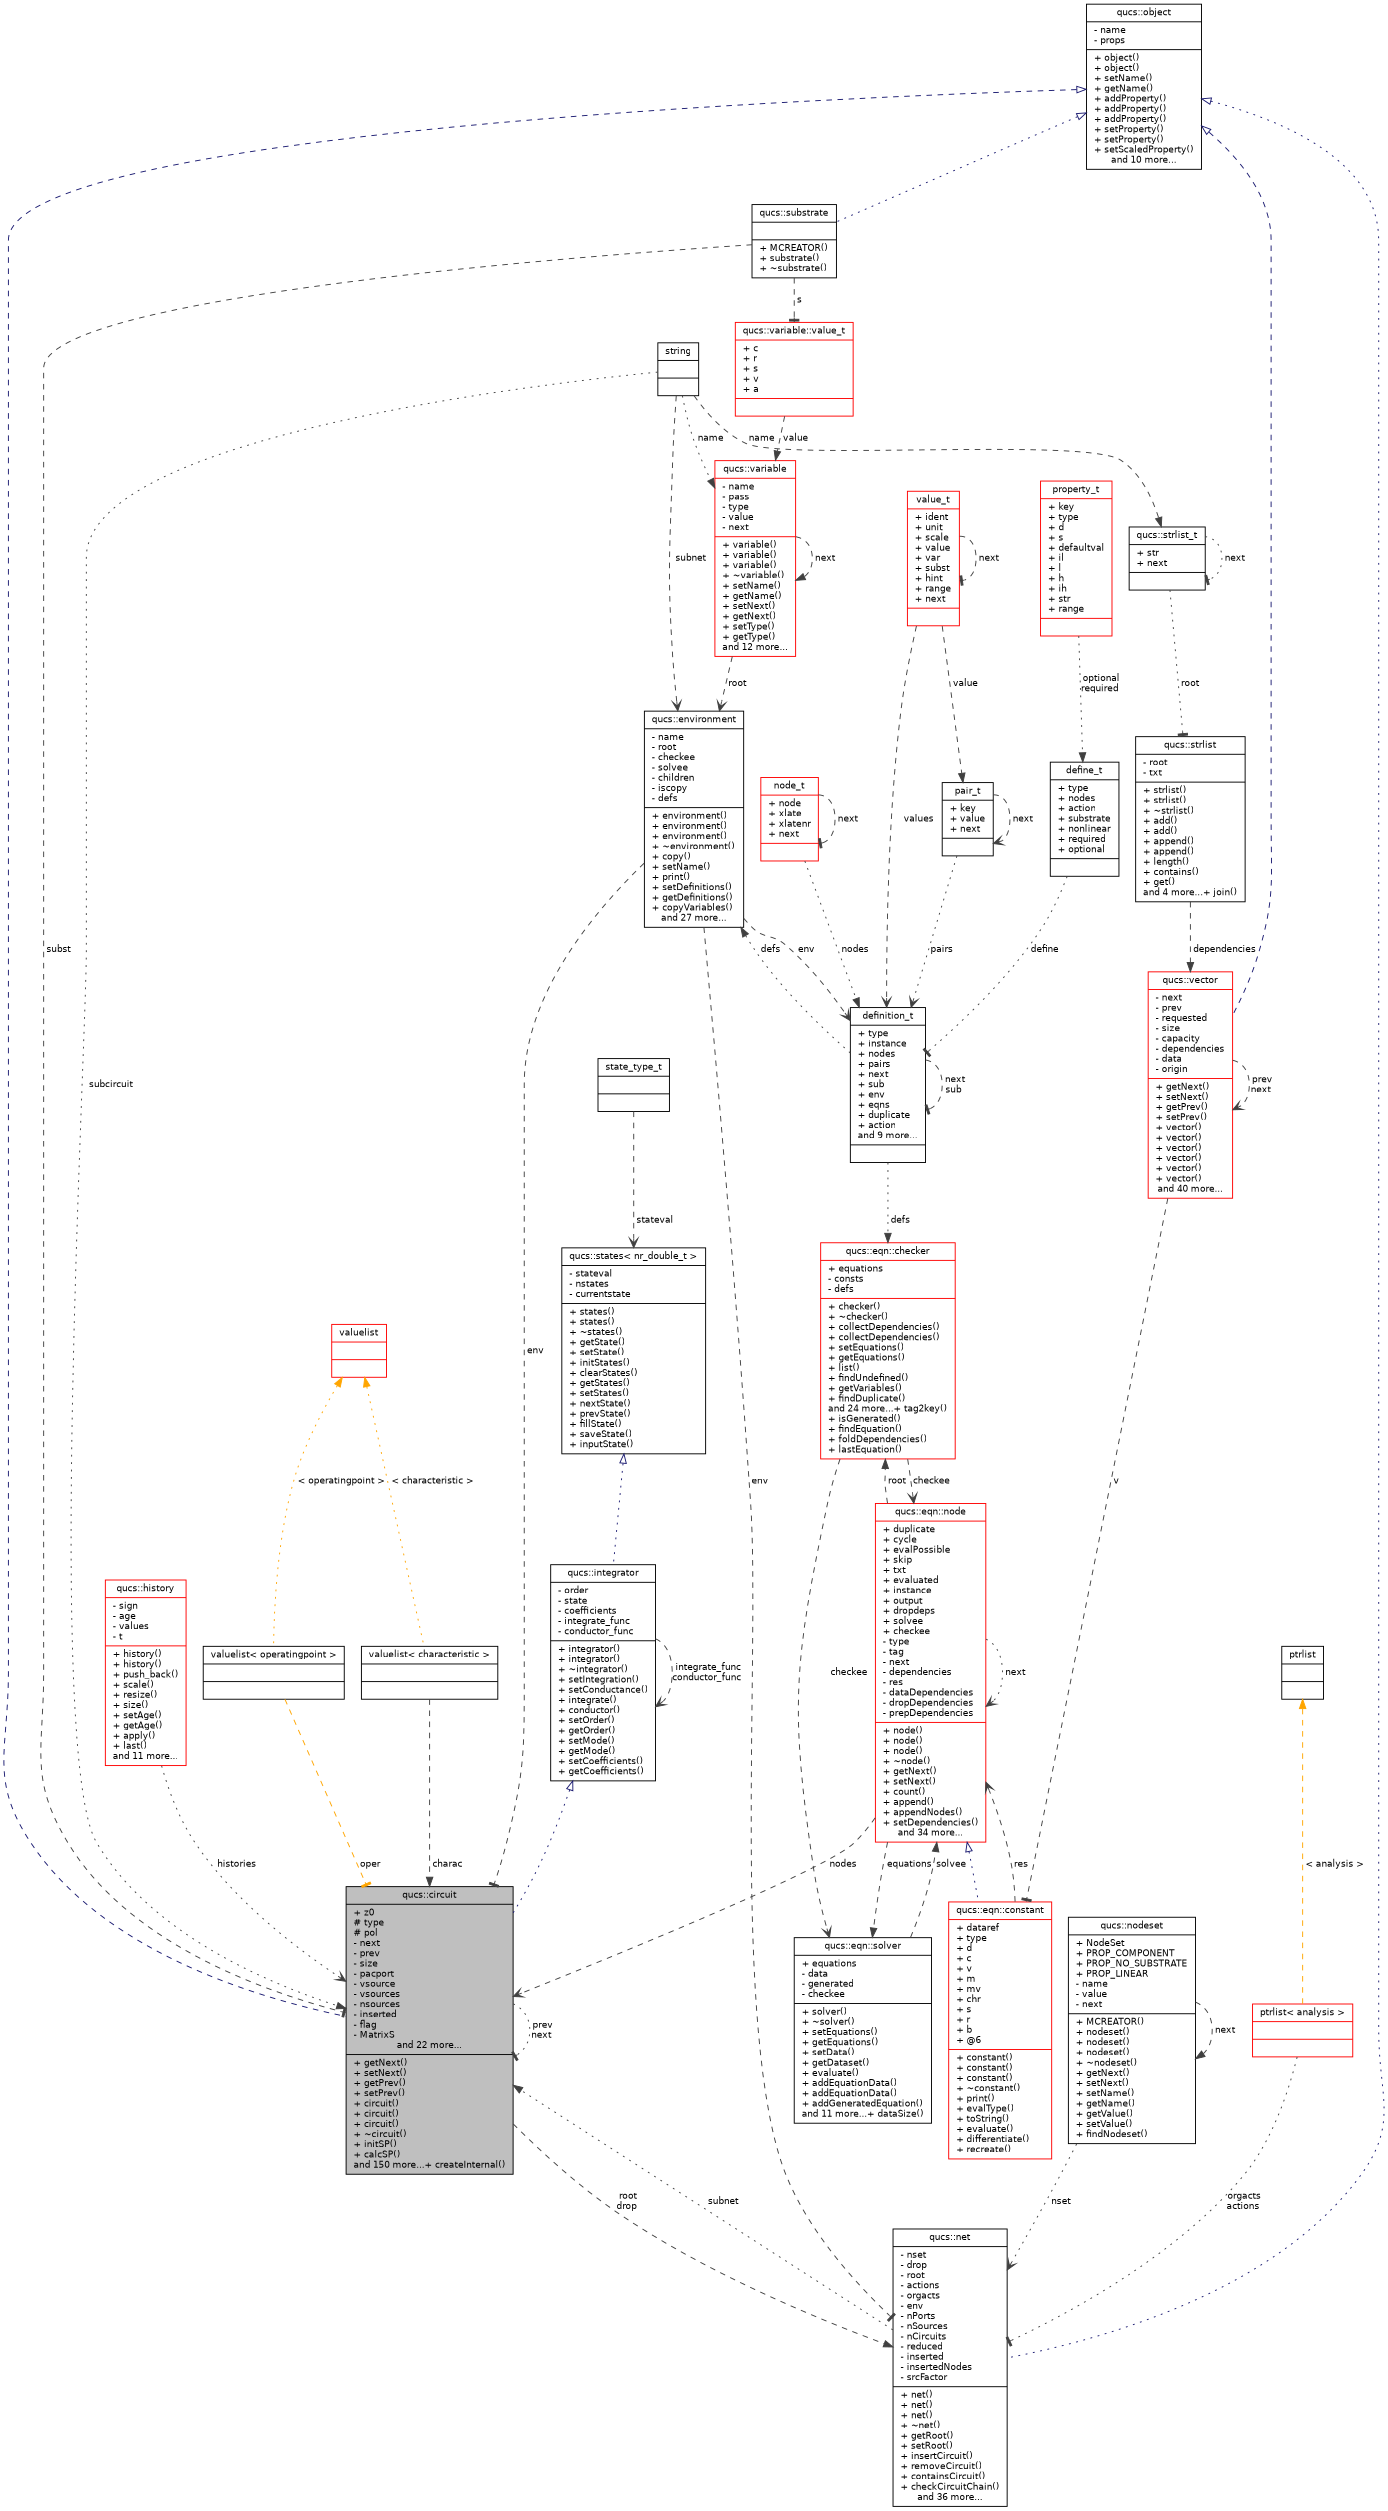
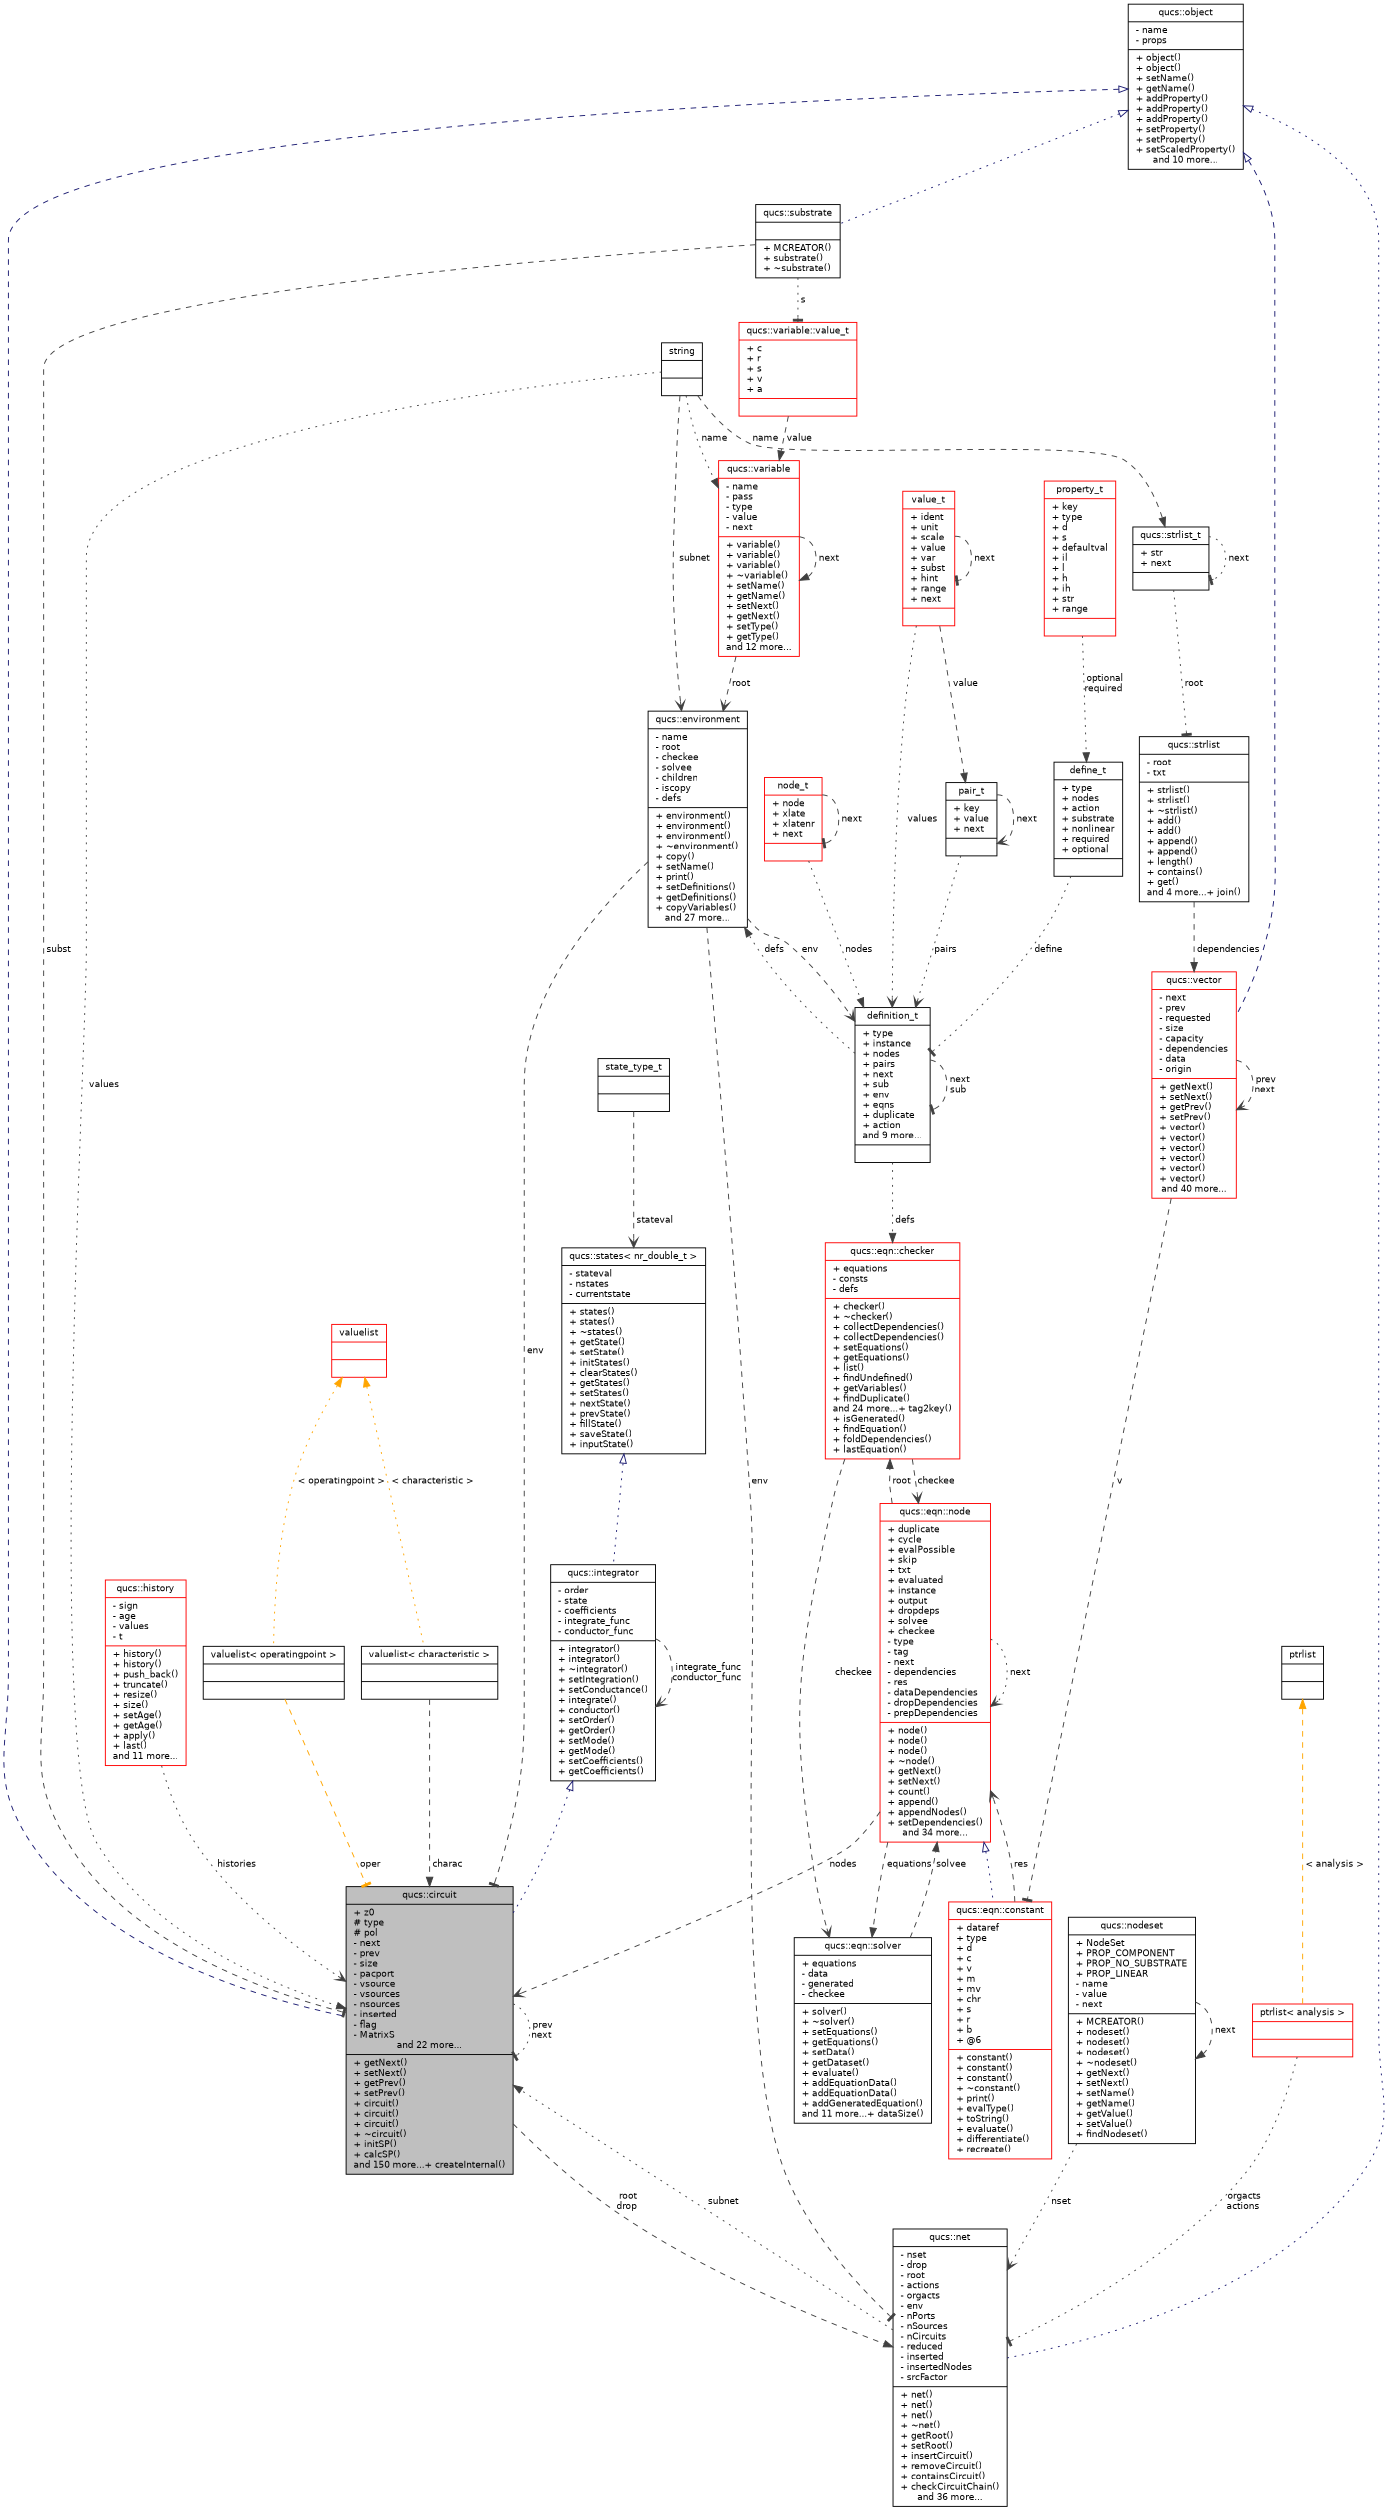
edge "qucs::substrate" -> "qucs::variable::value_t": style dashed -> dotted
edge "value_t" -> "definition_t": style dashed -> dotted
edge "string" -> "qucs::circuit": label " subcircuit" -> " values"
node "qucs::history": text "+ scale()" -> "+ truncate()"
